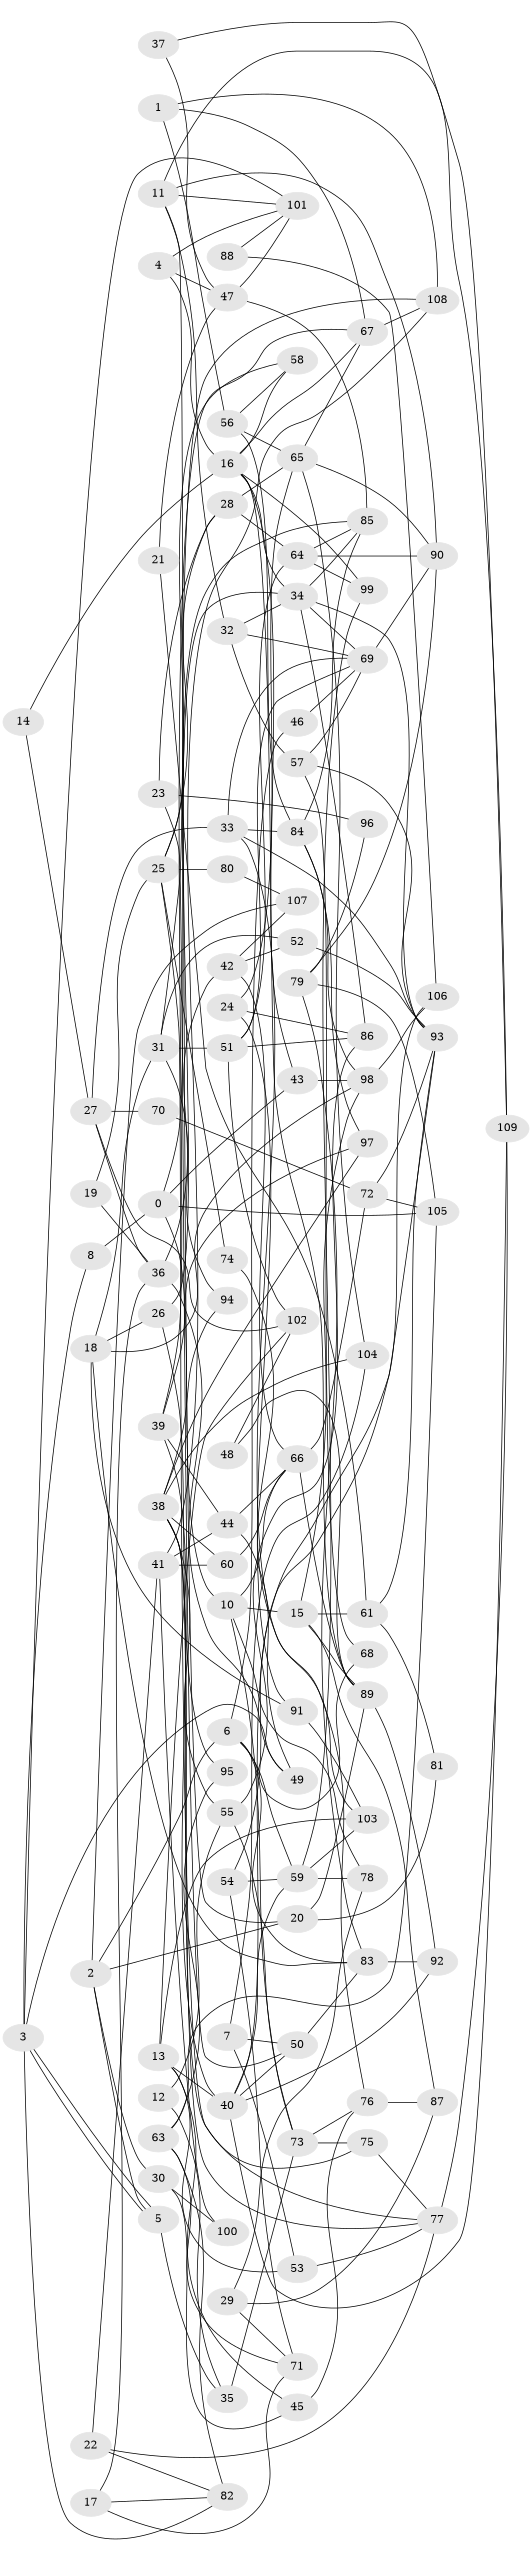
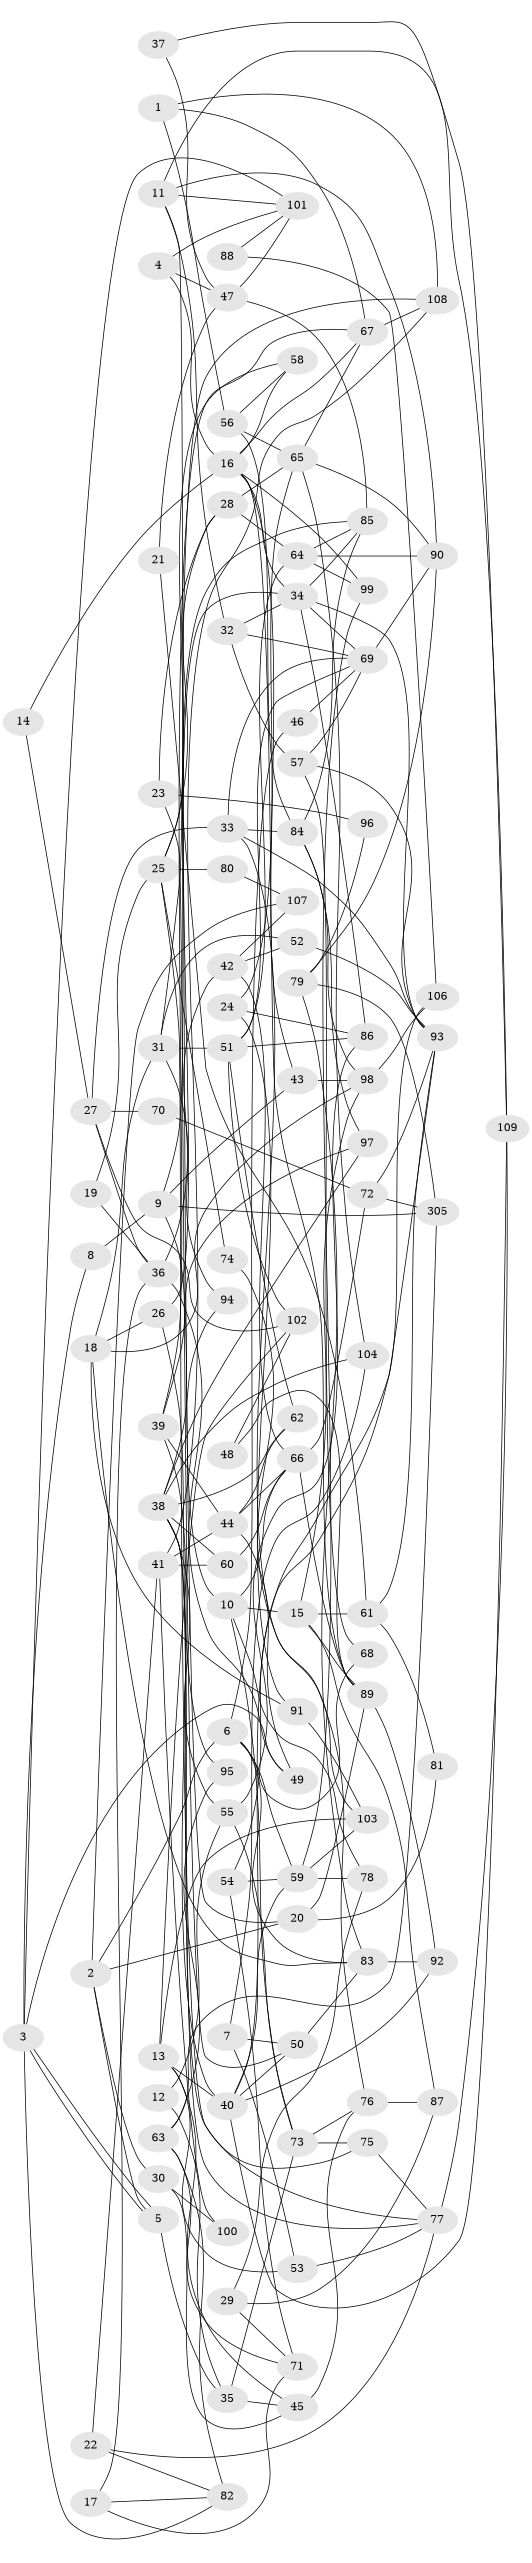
node "0": label "0" -> "9"
node "105": label "105" -> "305"
node "62": added
edge "35" -- "45": added
